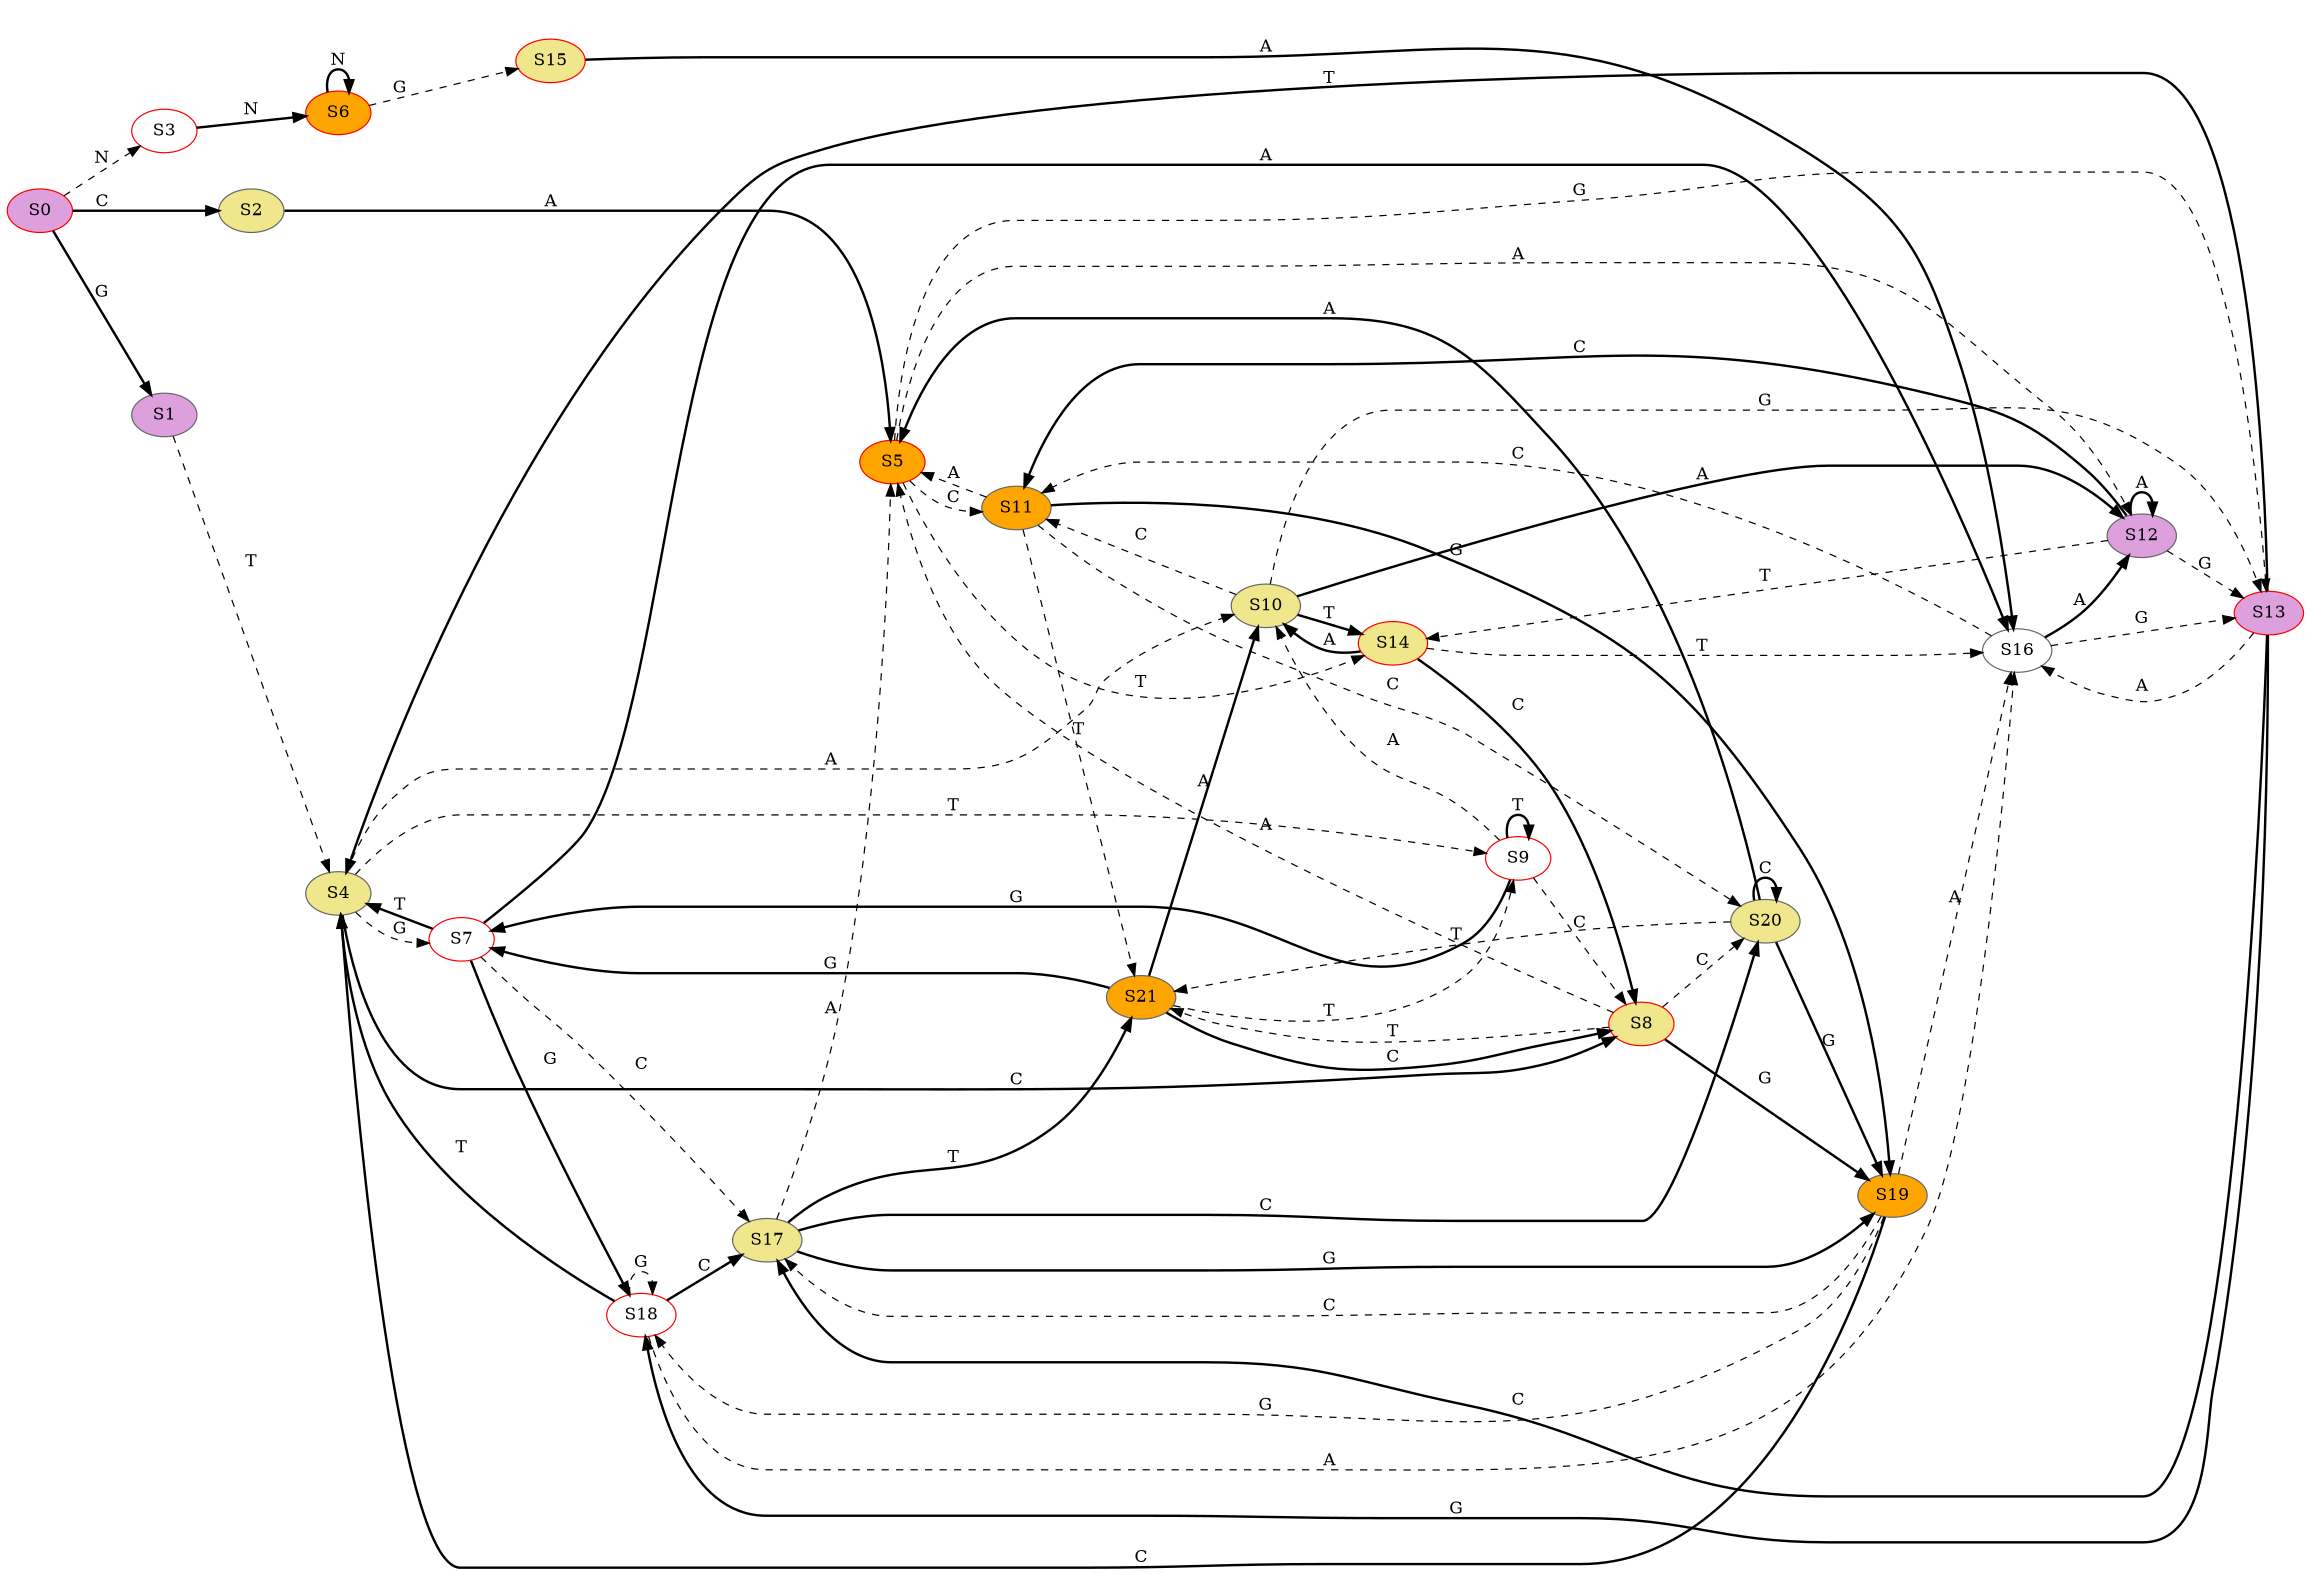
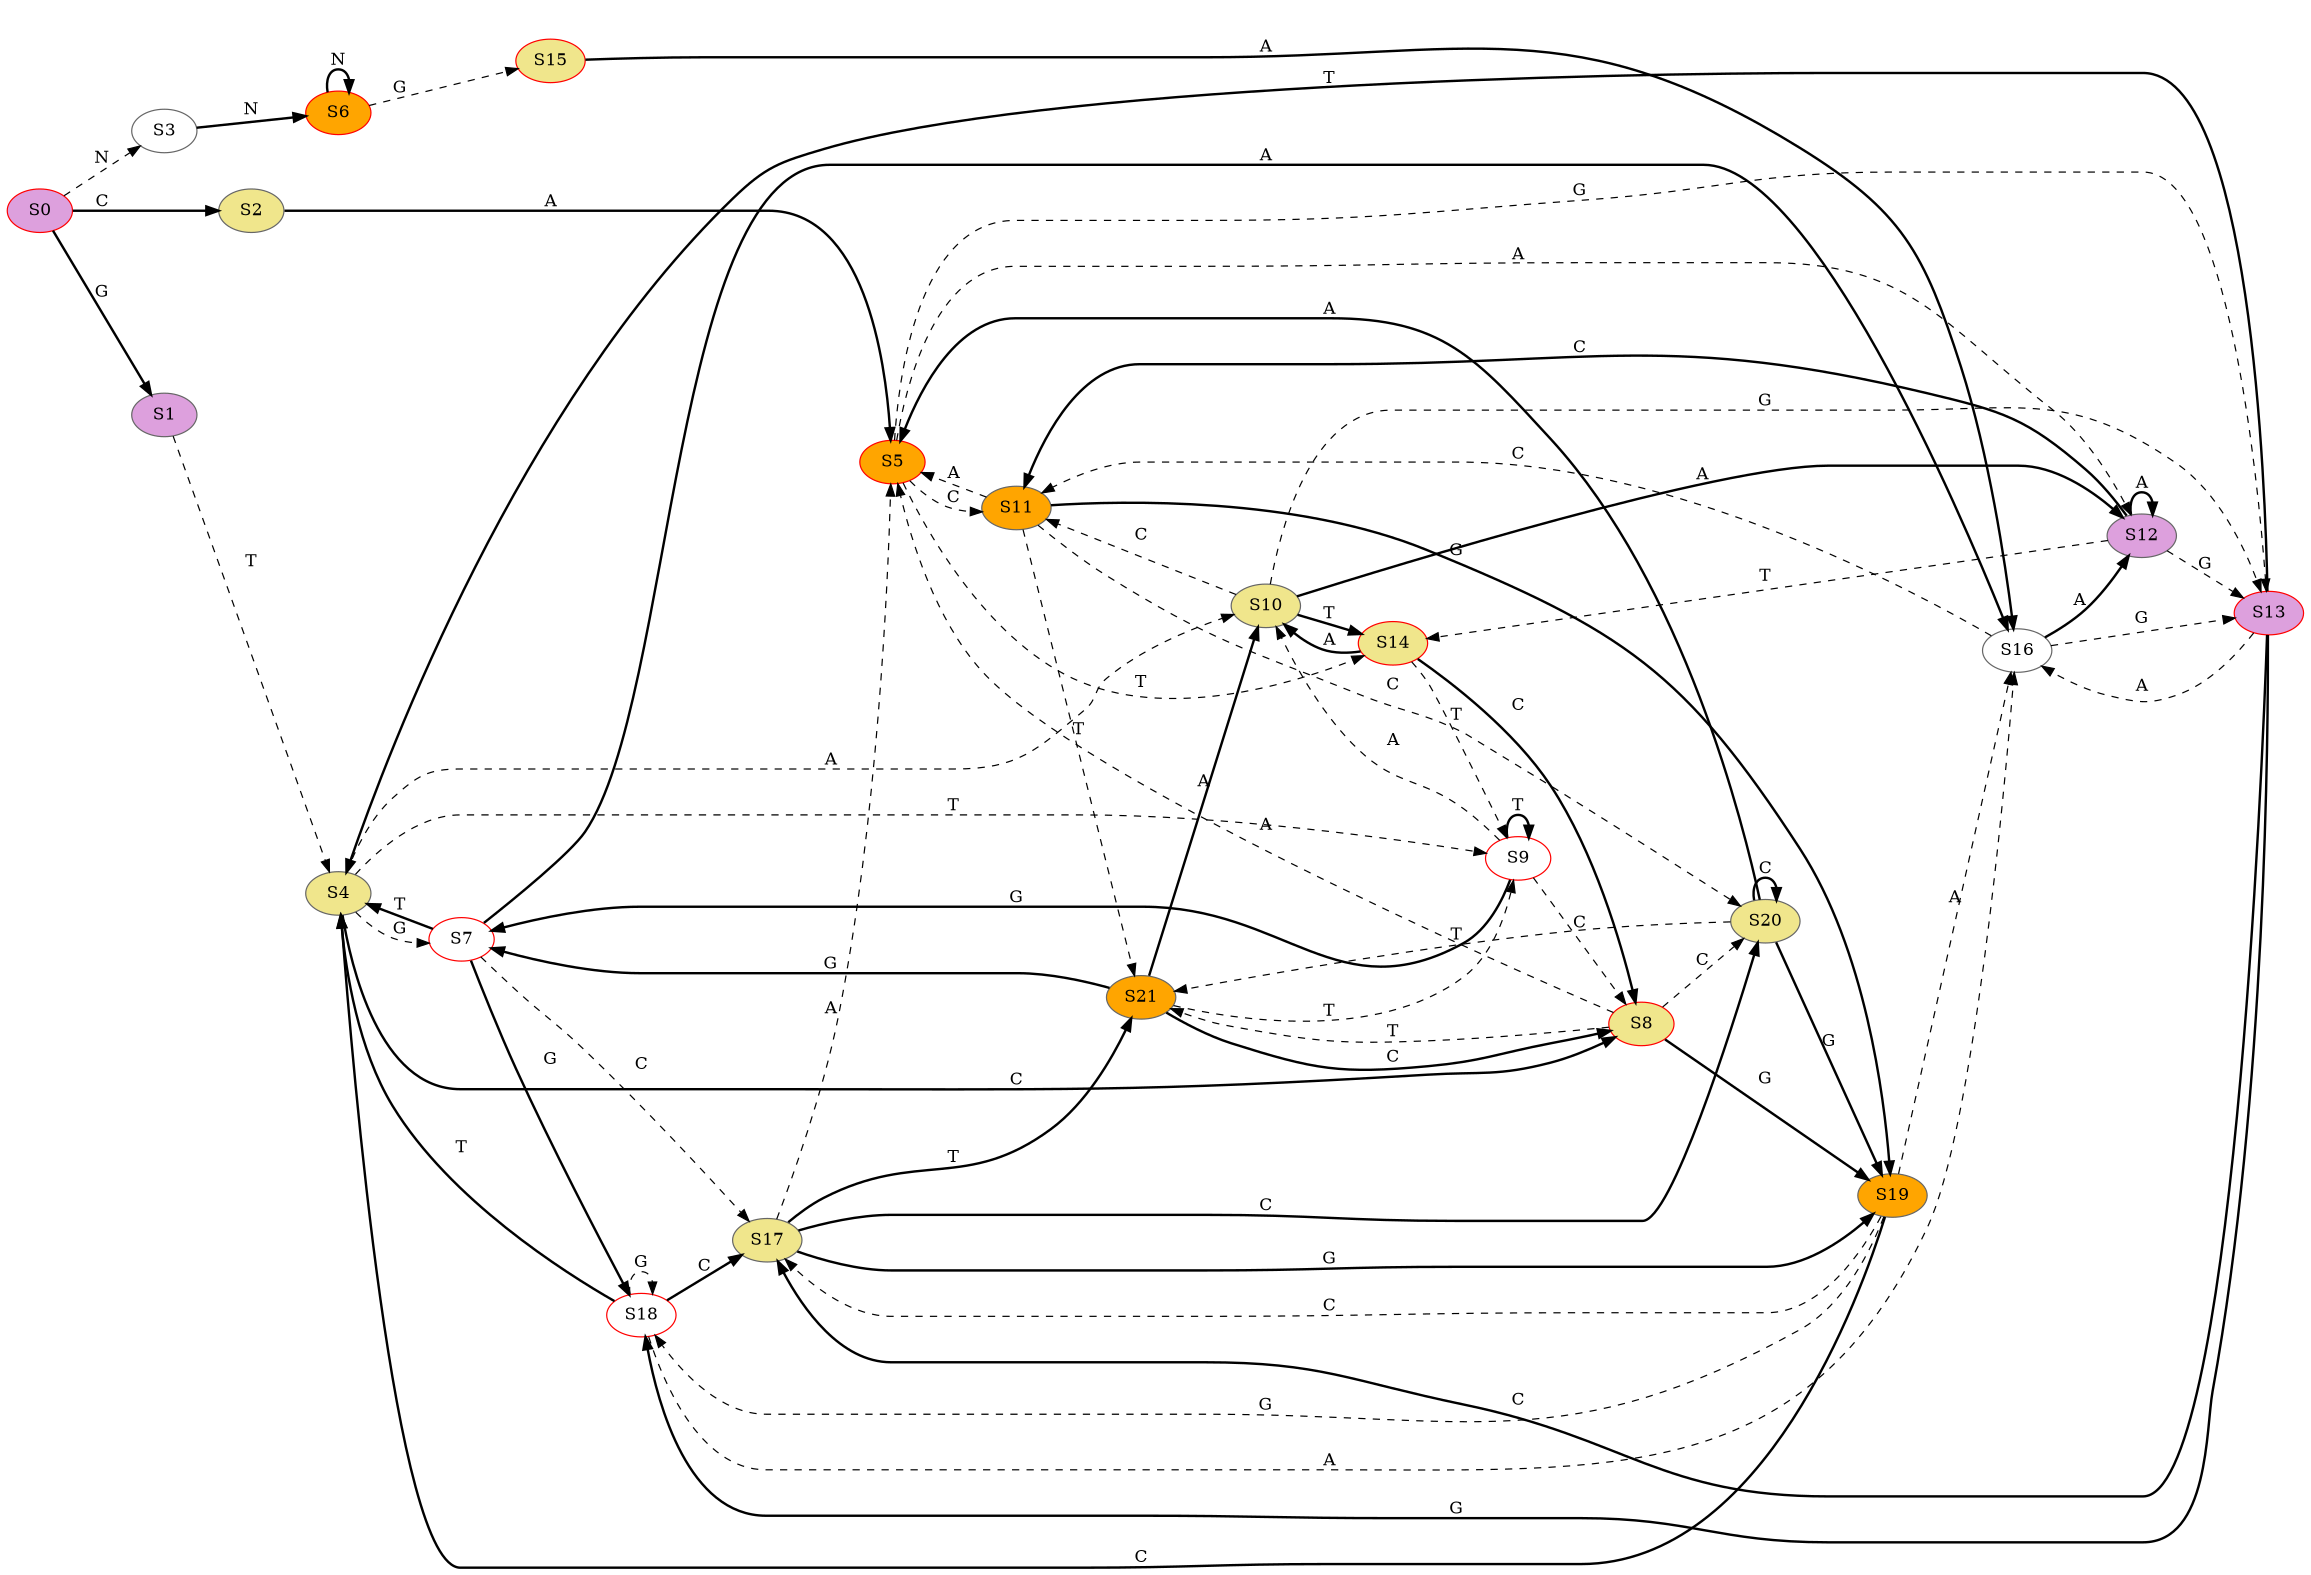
node "S3": color red -> gray40
edge "S14" -> "S16": now "S14" -> "S9"
